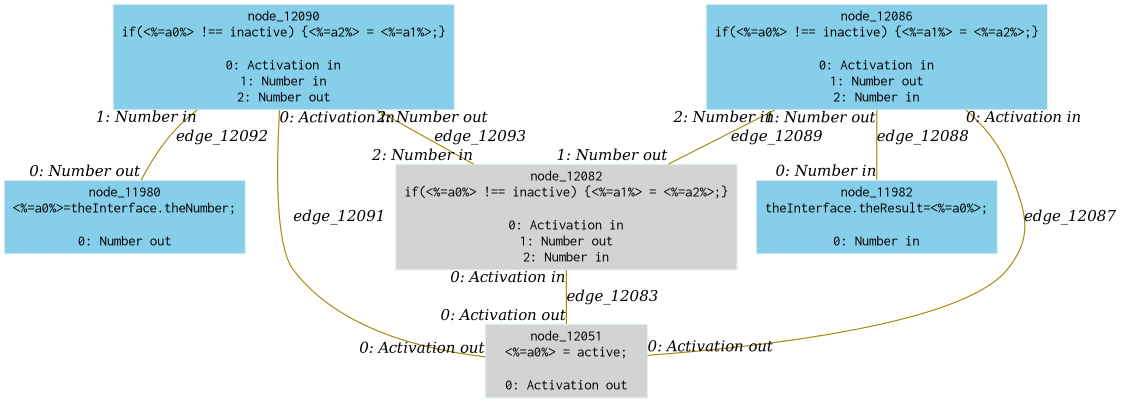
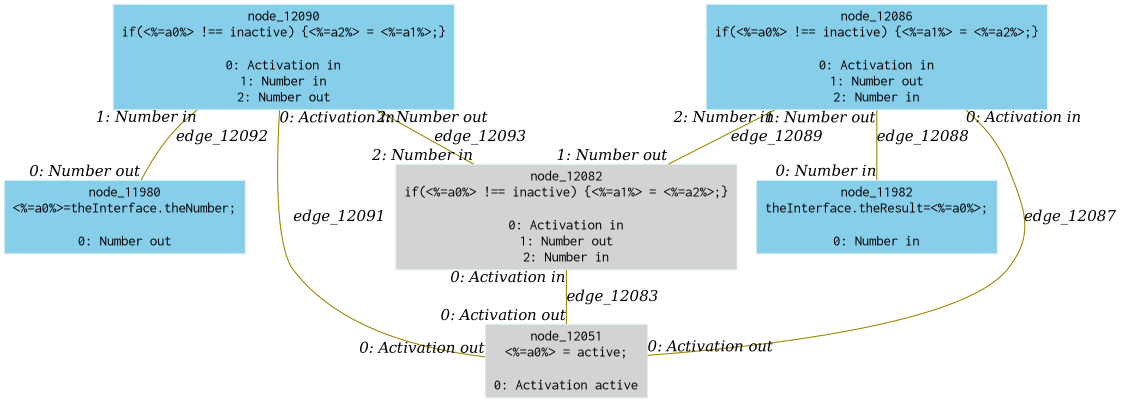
node "node_12051 <%=a0%> = active; 0: Activation out": label "node_12051 <%=a0%> = active; 0: Activation out" -> "node_12051 <%=a0%> = active; 0: Activation active"
